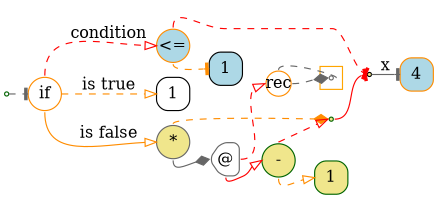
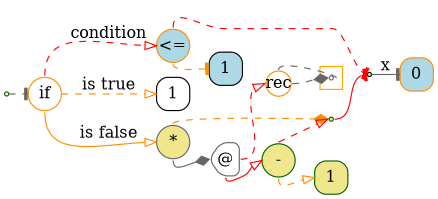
node "4": label "4" -> "0"
